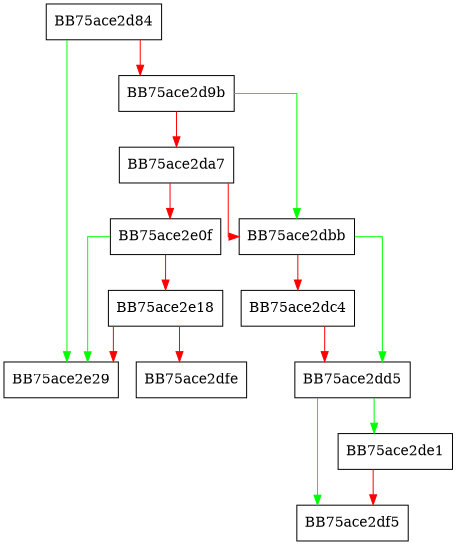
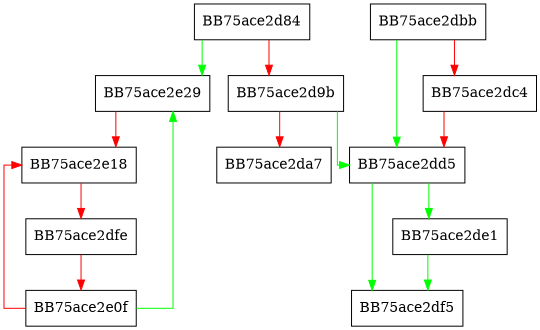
edge "BB75ace2d9b" -> "BB75ace2dbb": now "BB75ace2d9b" -> "BB75ace2dd5"
edge "BB75ace2da7" -> "BB75ace2e0f": now "BB75ace2dfe" -> "BB75ace2e0f"
edge "BB75ace2da7" -> "BB75ace2dbb": removed
edge "BB75ace2e18" -> "BB75ace2e29": reversed
edge "BB75ace2de1" -> "BB75ace2df5": color red -> green
